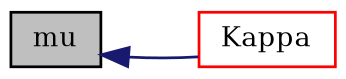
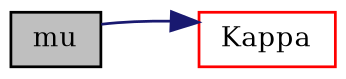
edge "Kappa" -> "mu": reversed
